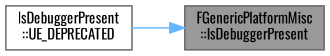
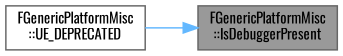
node "IsDebuggerPresent ::UE_DEPRECATED": label "IsDebuggerPresent ::UE_DEPRECATED" -> "FGenericPlatformMisc ::UE_DEPRECATED"
